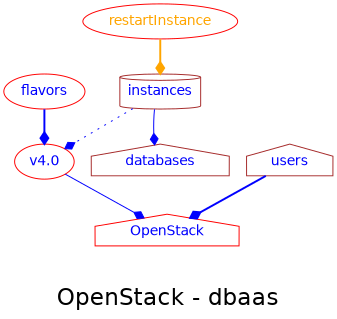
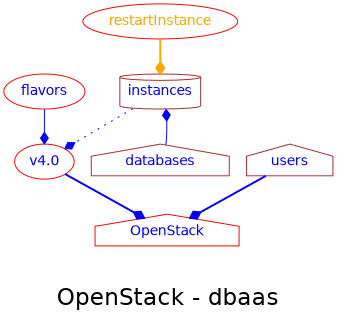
edge "flavors" -> "v4.0": style bold -> solid
edge "instances" -> "databases": reversed
edge "v4.0" -> "OpenStack": style solid -> bold
